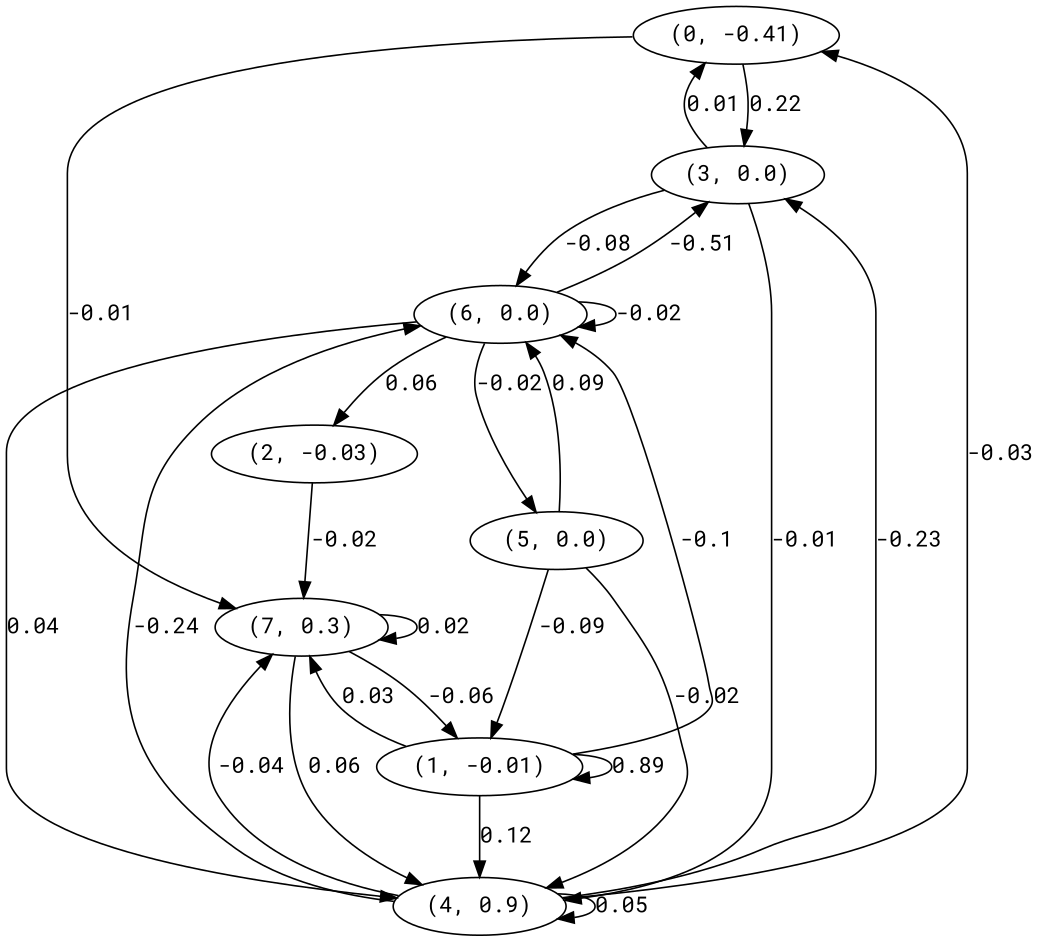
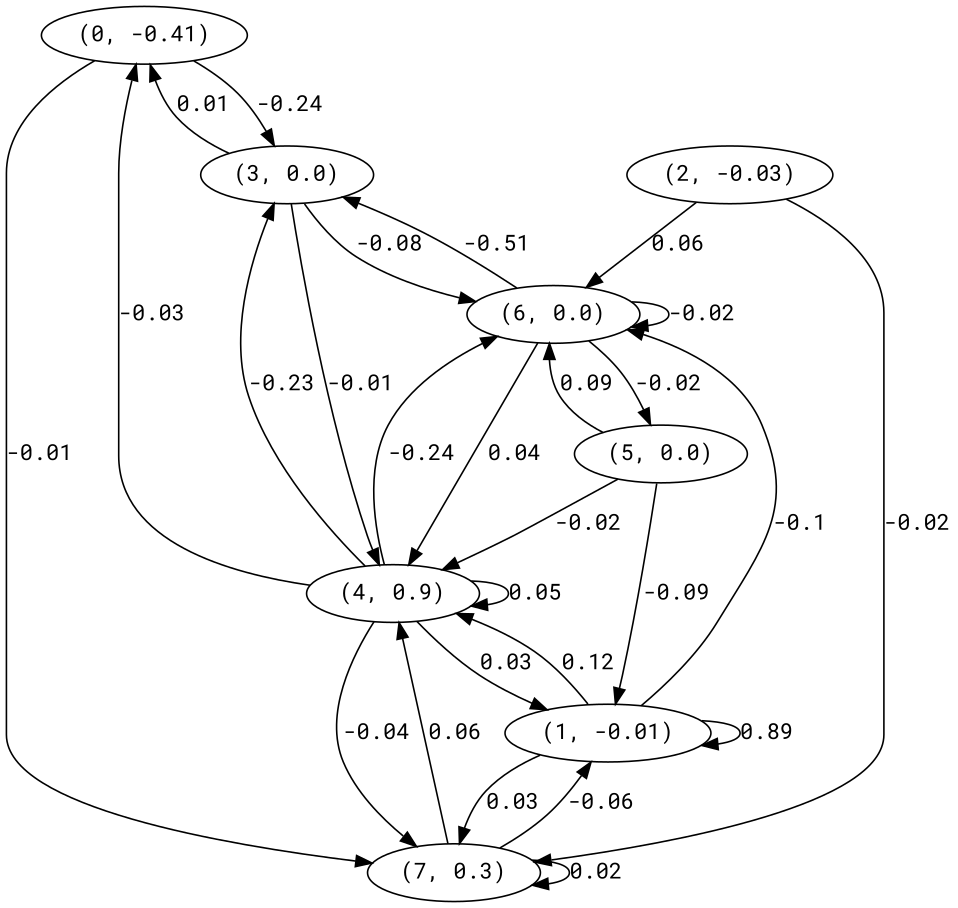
edge "(0, -0.41)" -> "(3, 0.0)": label "0.22" -> "-0.24"
edge "(6, 0.0)" -> "(2, -0.03)": reversed
edge "(4, 0.9)" -> "(1, -0.01)": added, label "0.03"
